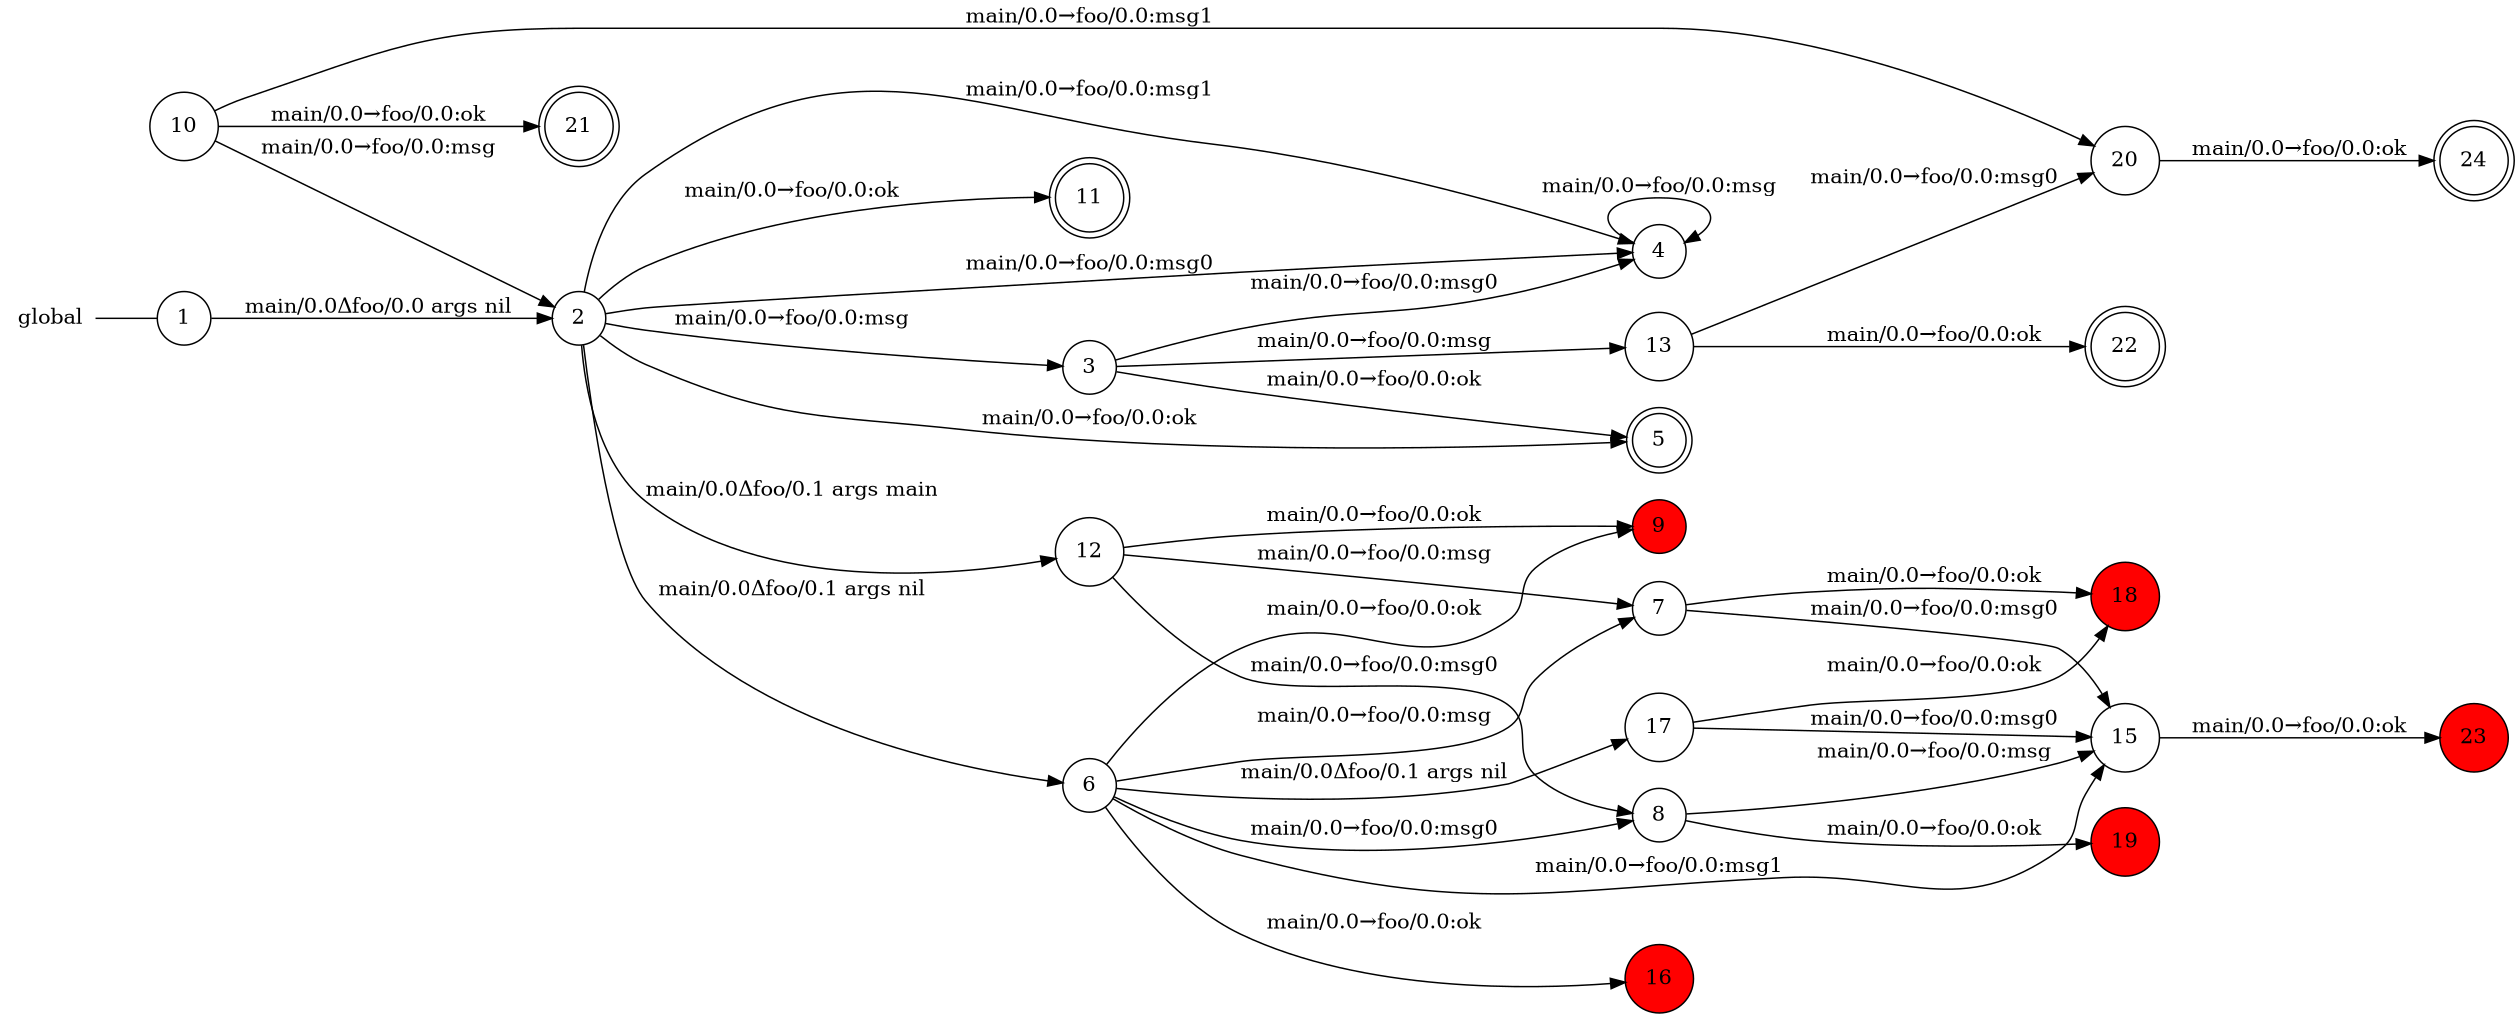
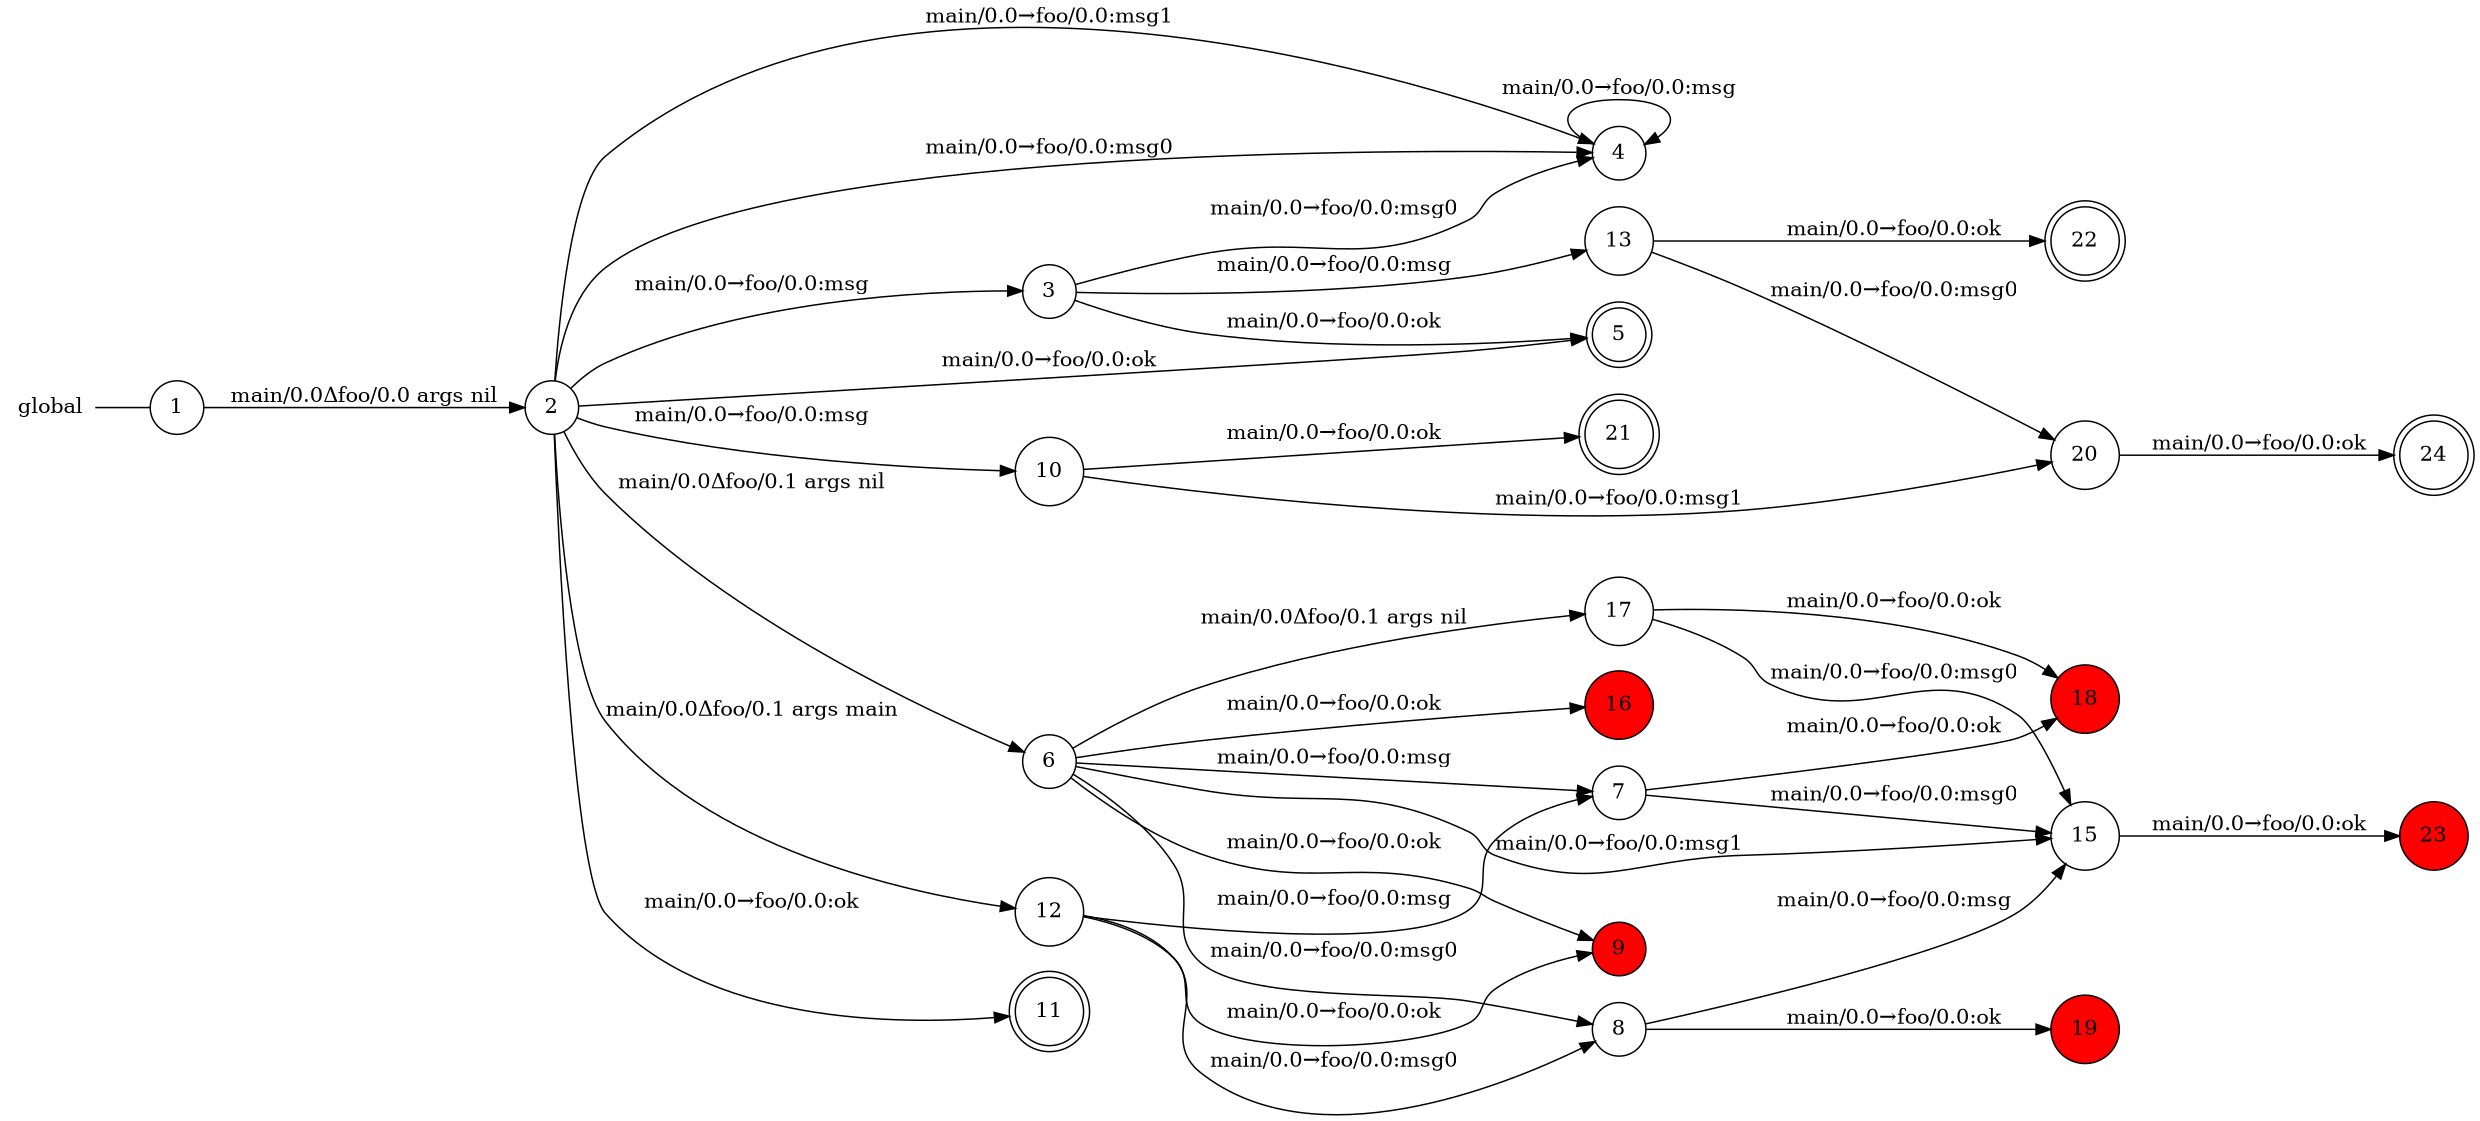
edge "10" -> "2": reversed
